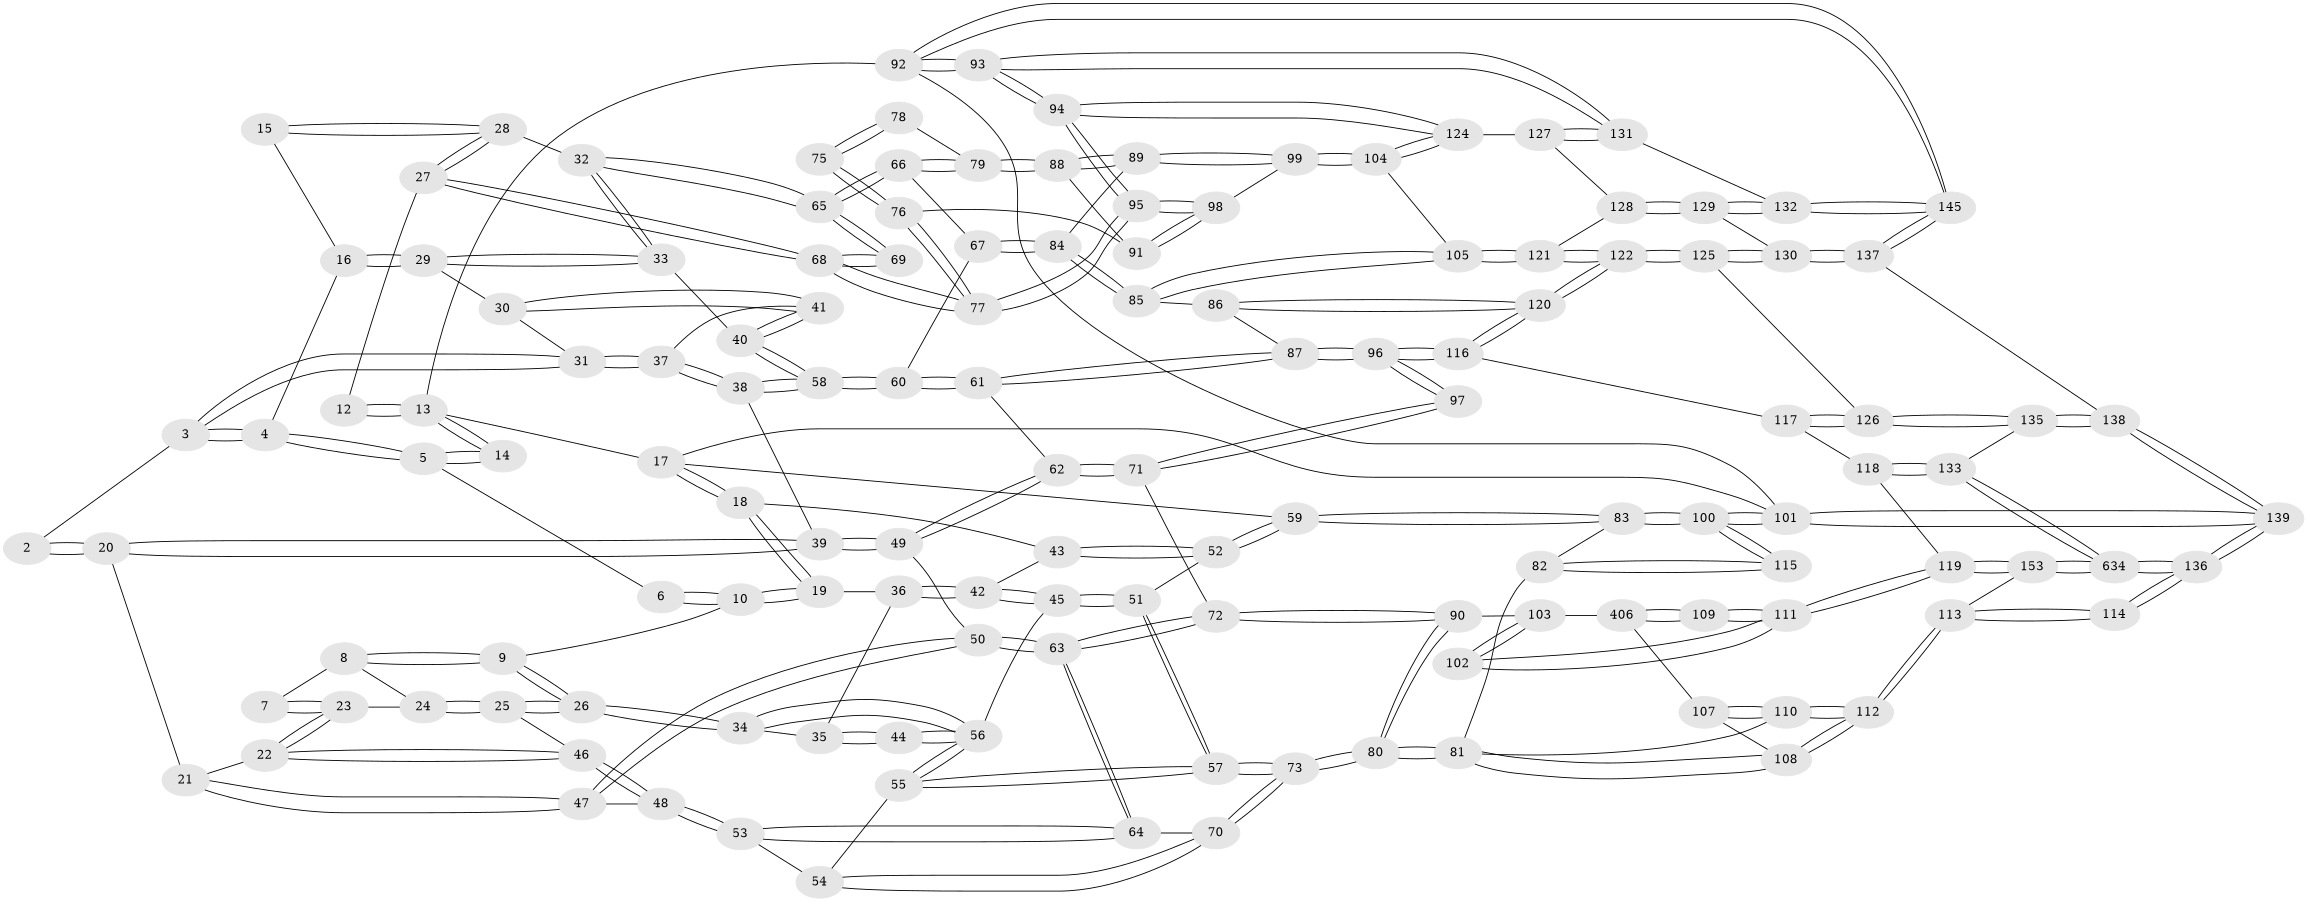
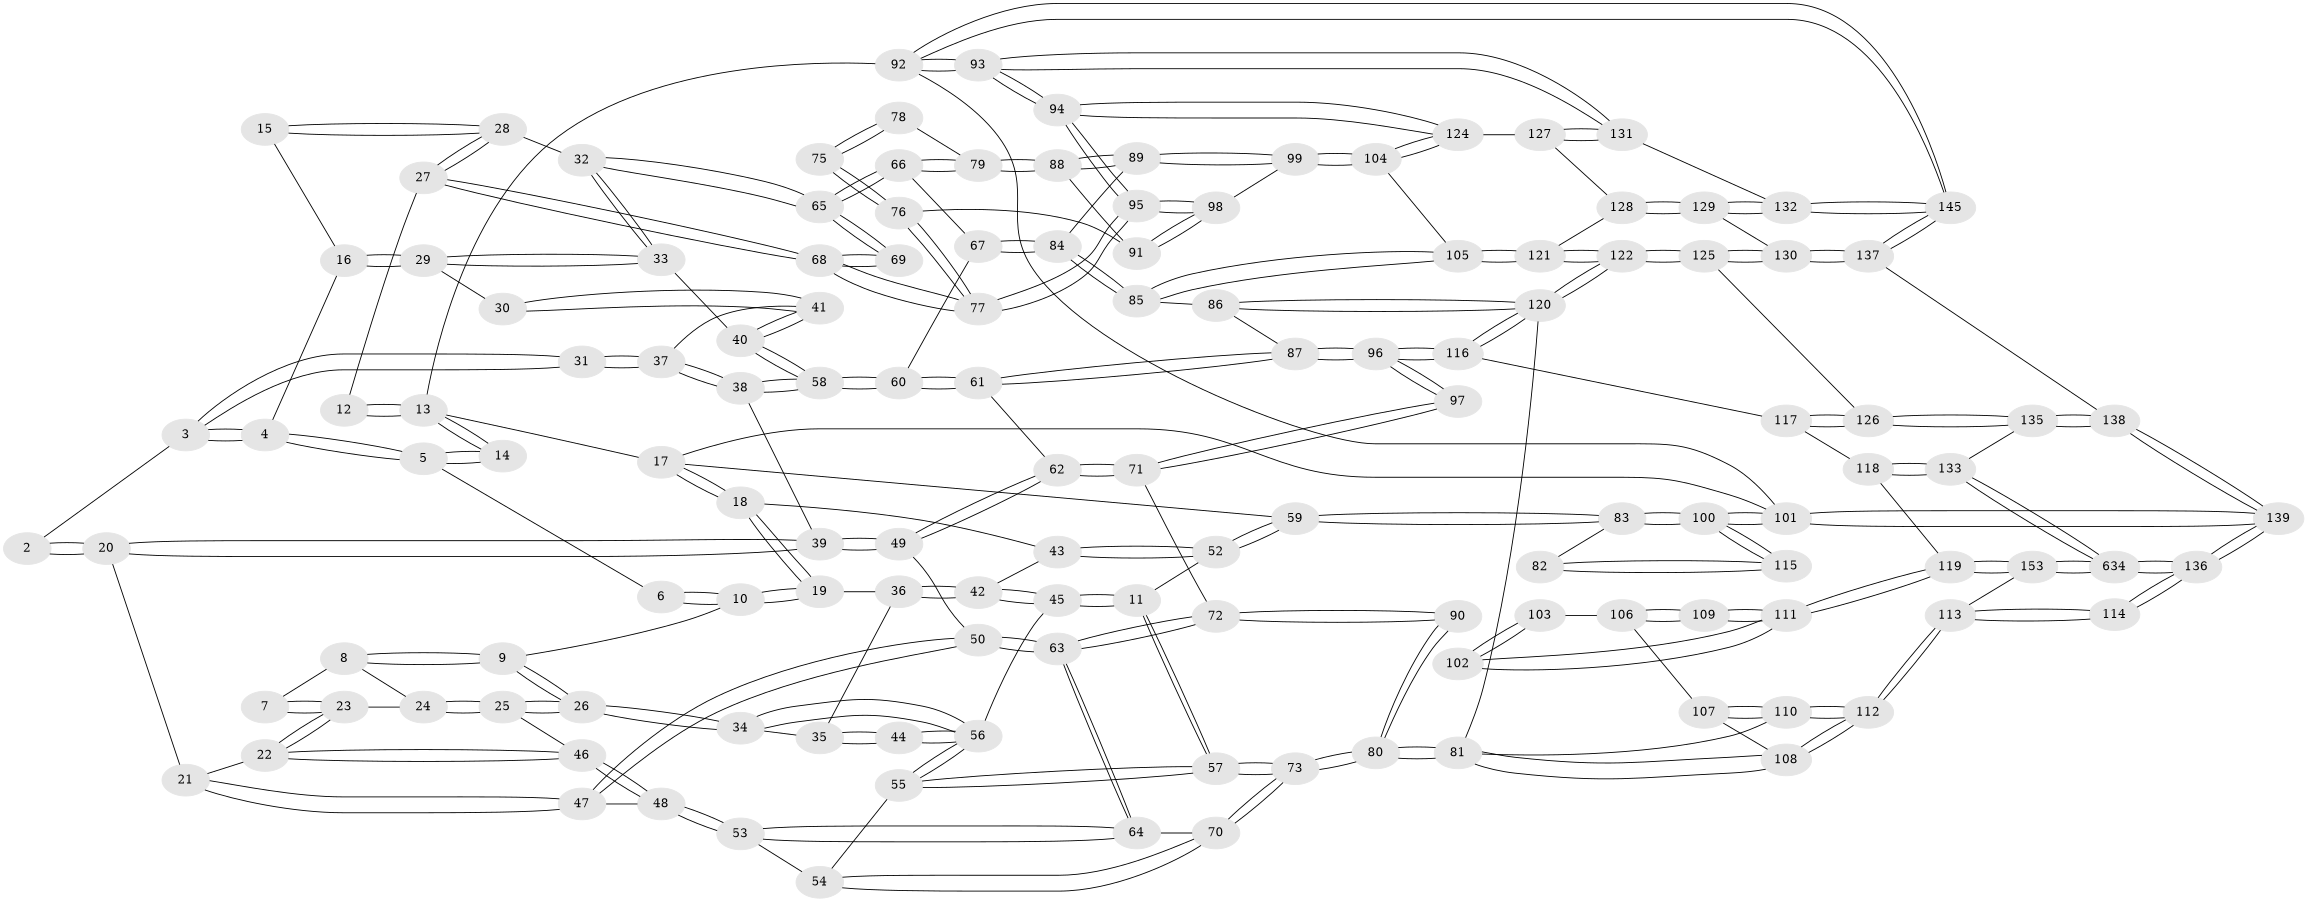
edge "30" -- "31": removed
node "51": label "51" -> "11"
edge "103" -- "90": removed
node "406": label "406" -> "106"
edge "82" -- "81": now "120" -- "81"
